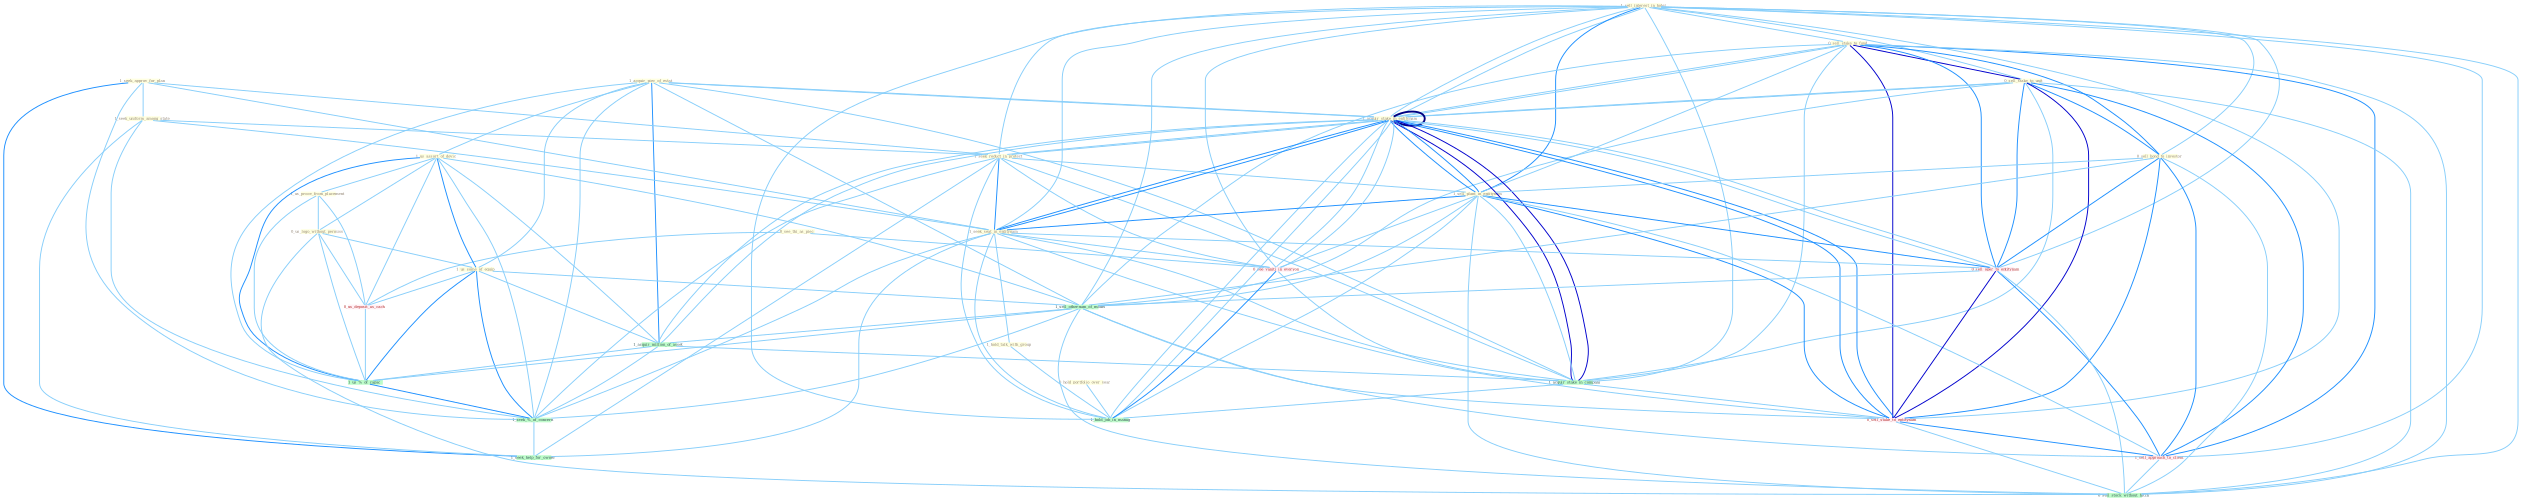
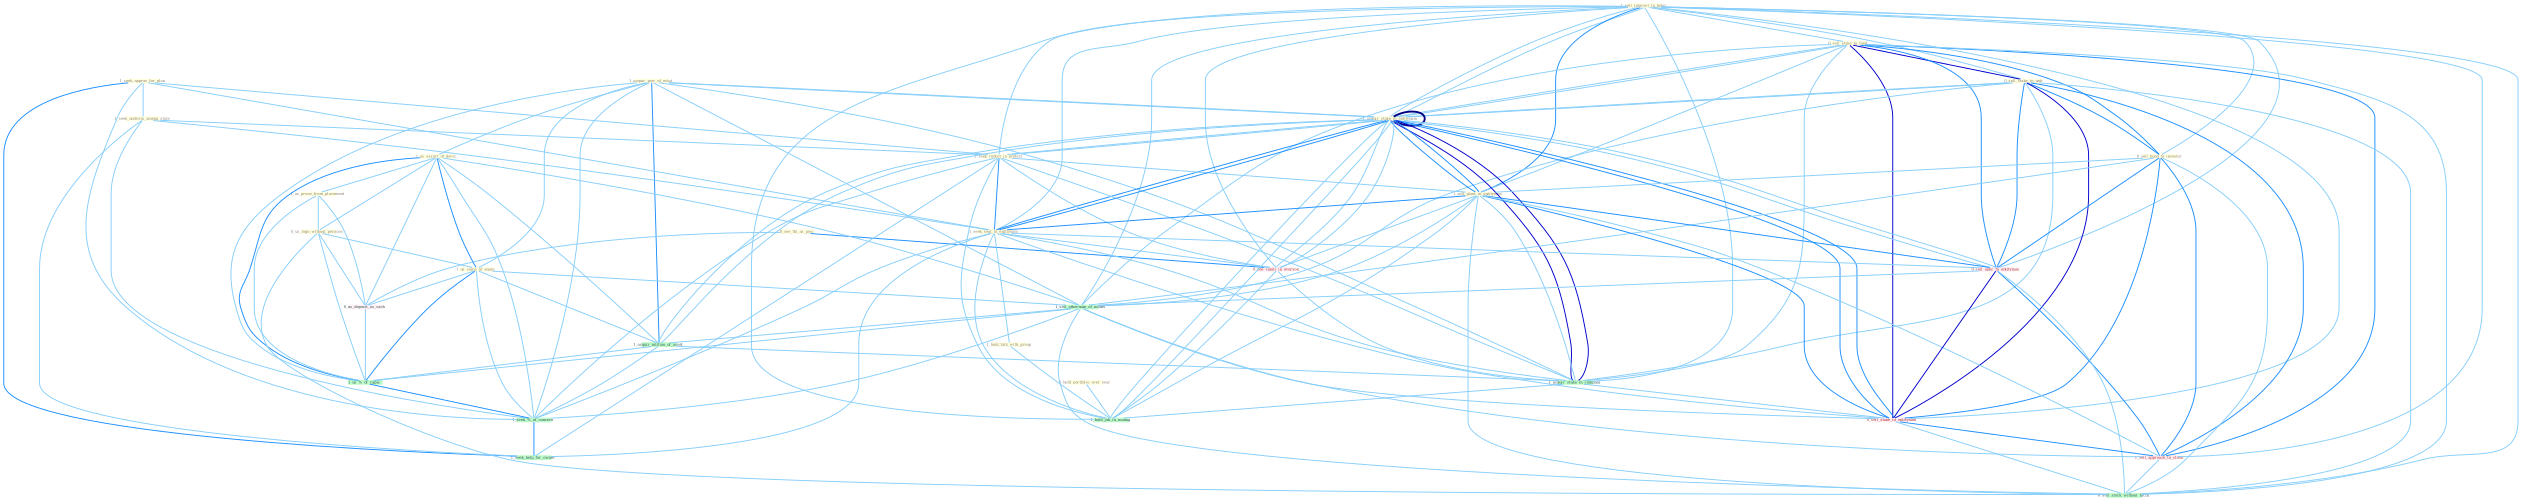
edge "0_see_thi_as_piec" -- "0_see_vaniti_in_everyon": color #87cefa -> #1e90ff
node "0_us_deposit_as_cach": fontcolor #b22222 -> #2f4f4f
edge "0_see_vaniti_in_everyon" -- "1_hold_job_in_manag": color #1e90ff -> #87cefa
edge "1_us_some_of_equip" -- "1_seek_%_of_concern": color #1e90ff -> #87cefa
edge "1_seek_%_of_concern" -- "1_seek_help_for_owner": color #87cefa -> #1e90ff
